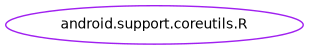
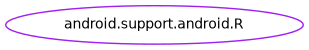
node "android.support.coreutils.R": label "android.support.coreutils.R" -> "android.support.android.R"
